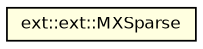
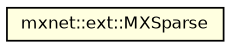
node "ext::ext::MXSparse": label "ext::ext::MXSparse" -> "mxnet::ext::MXSparse"
